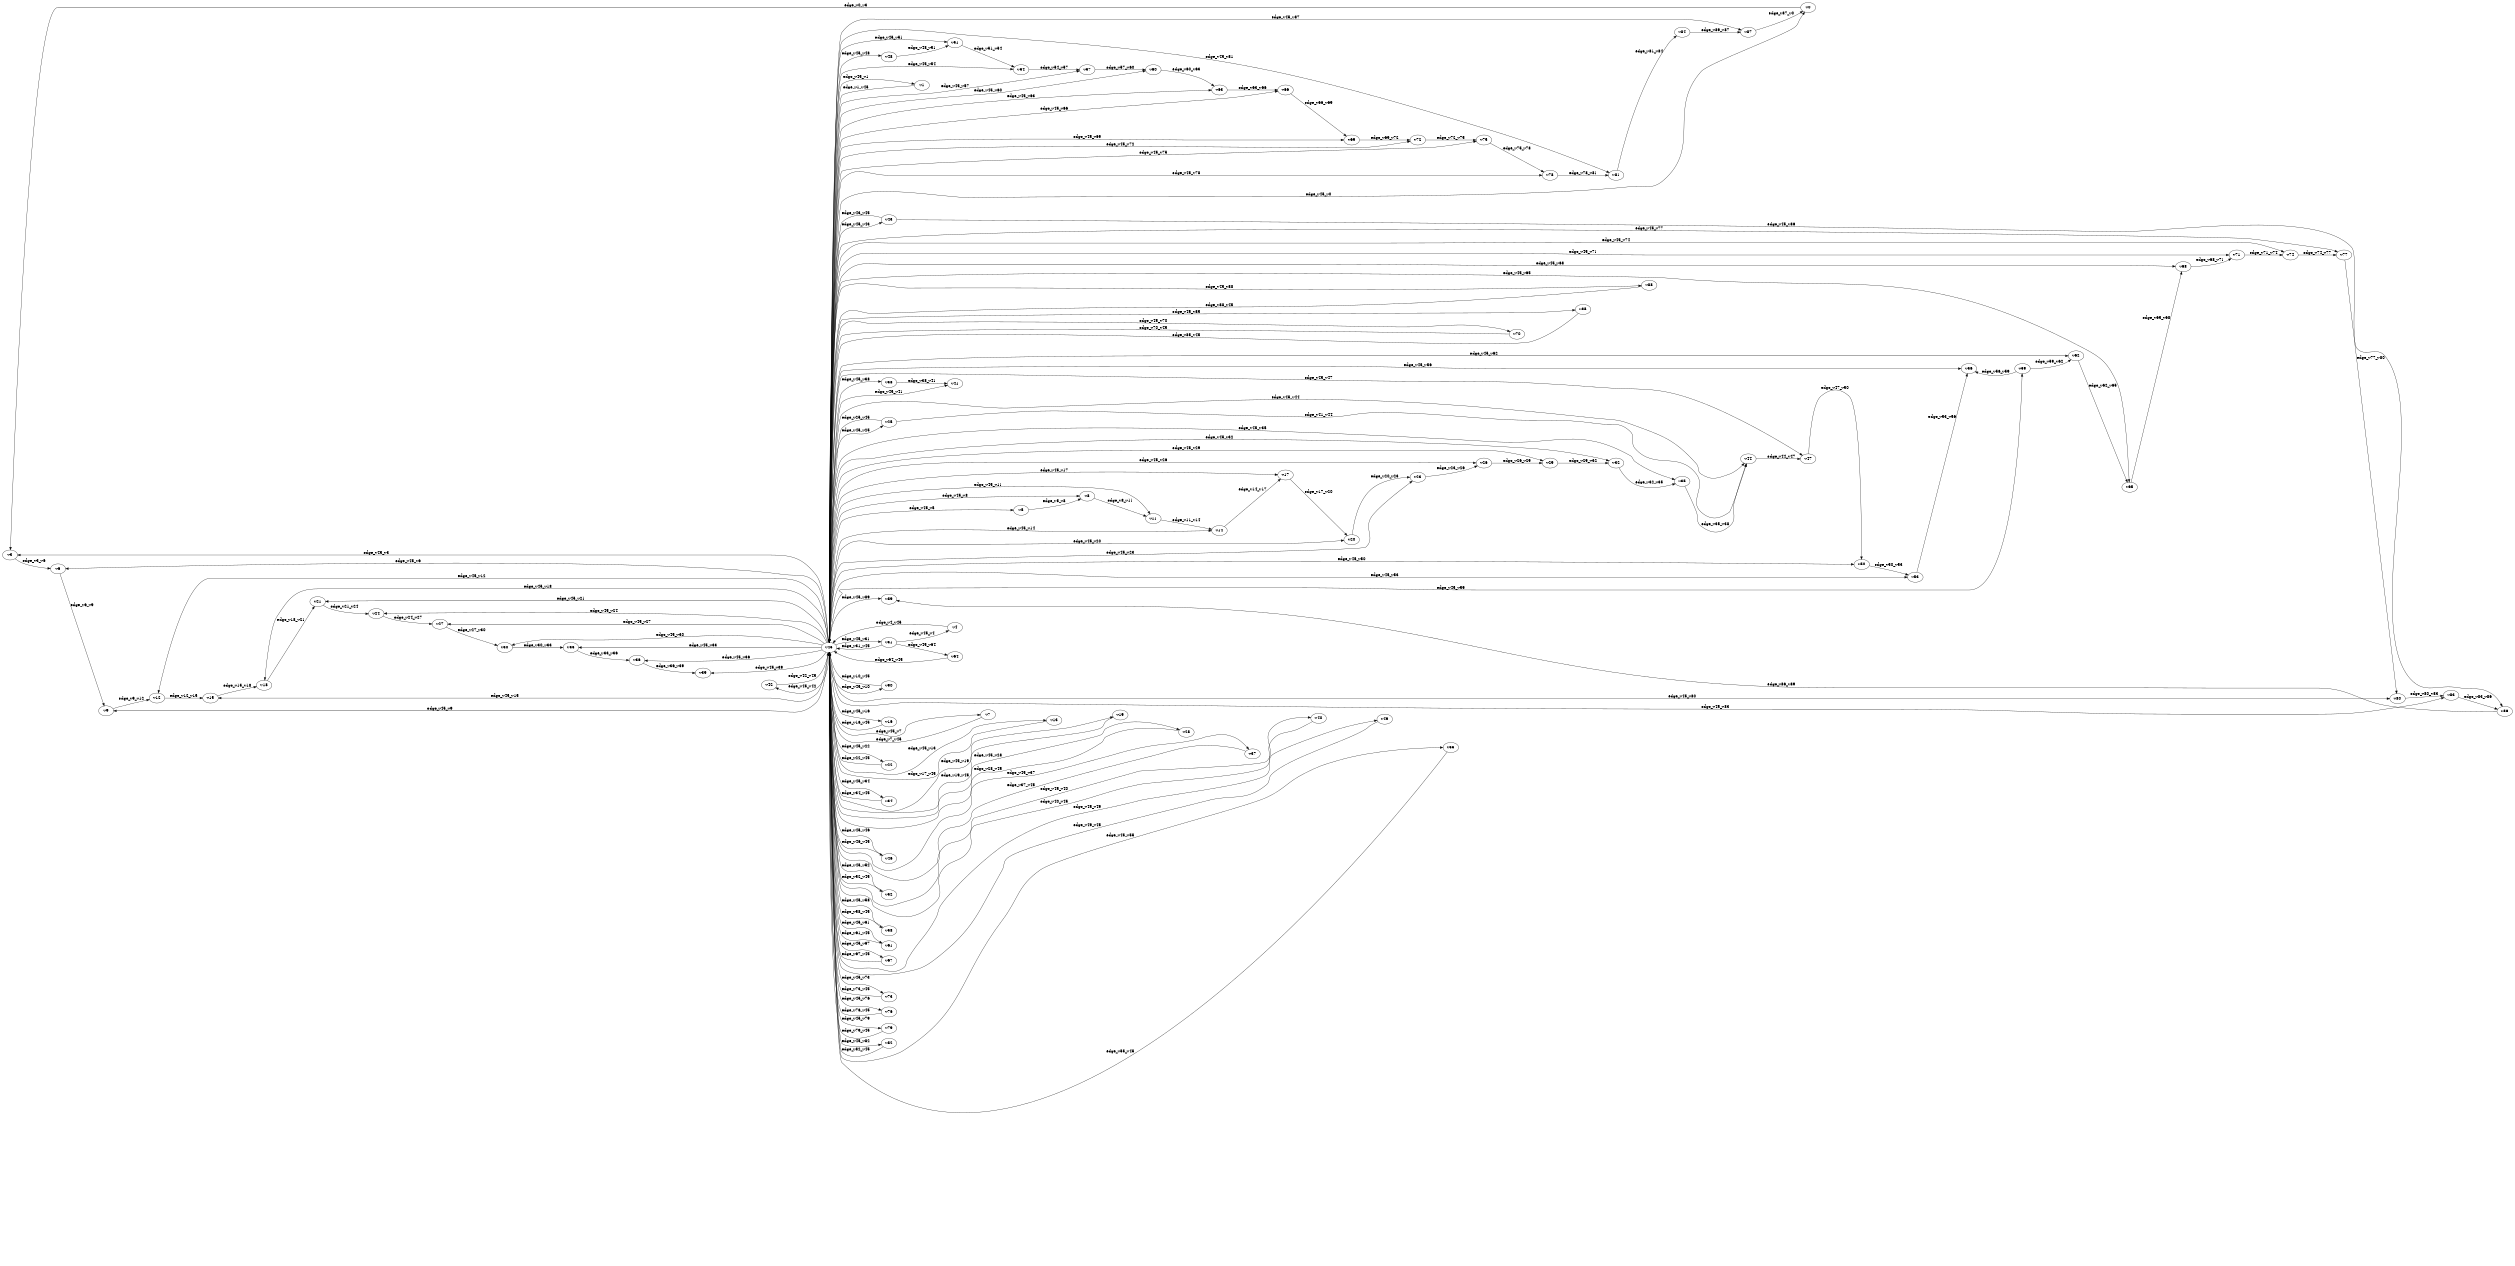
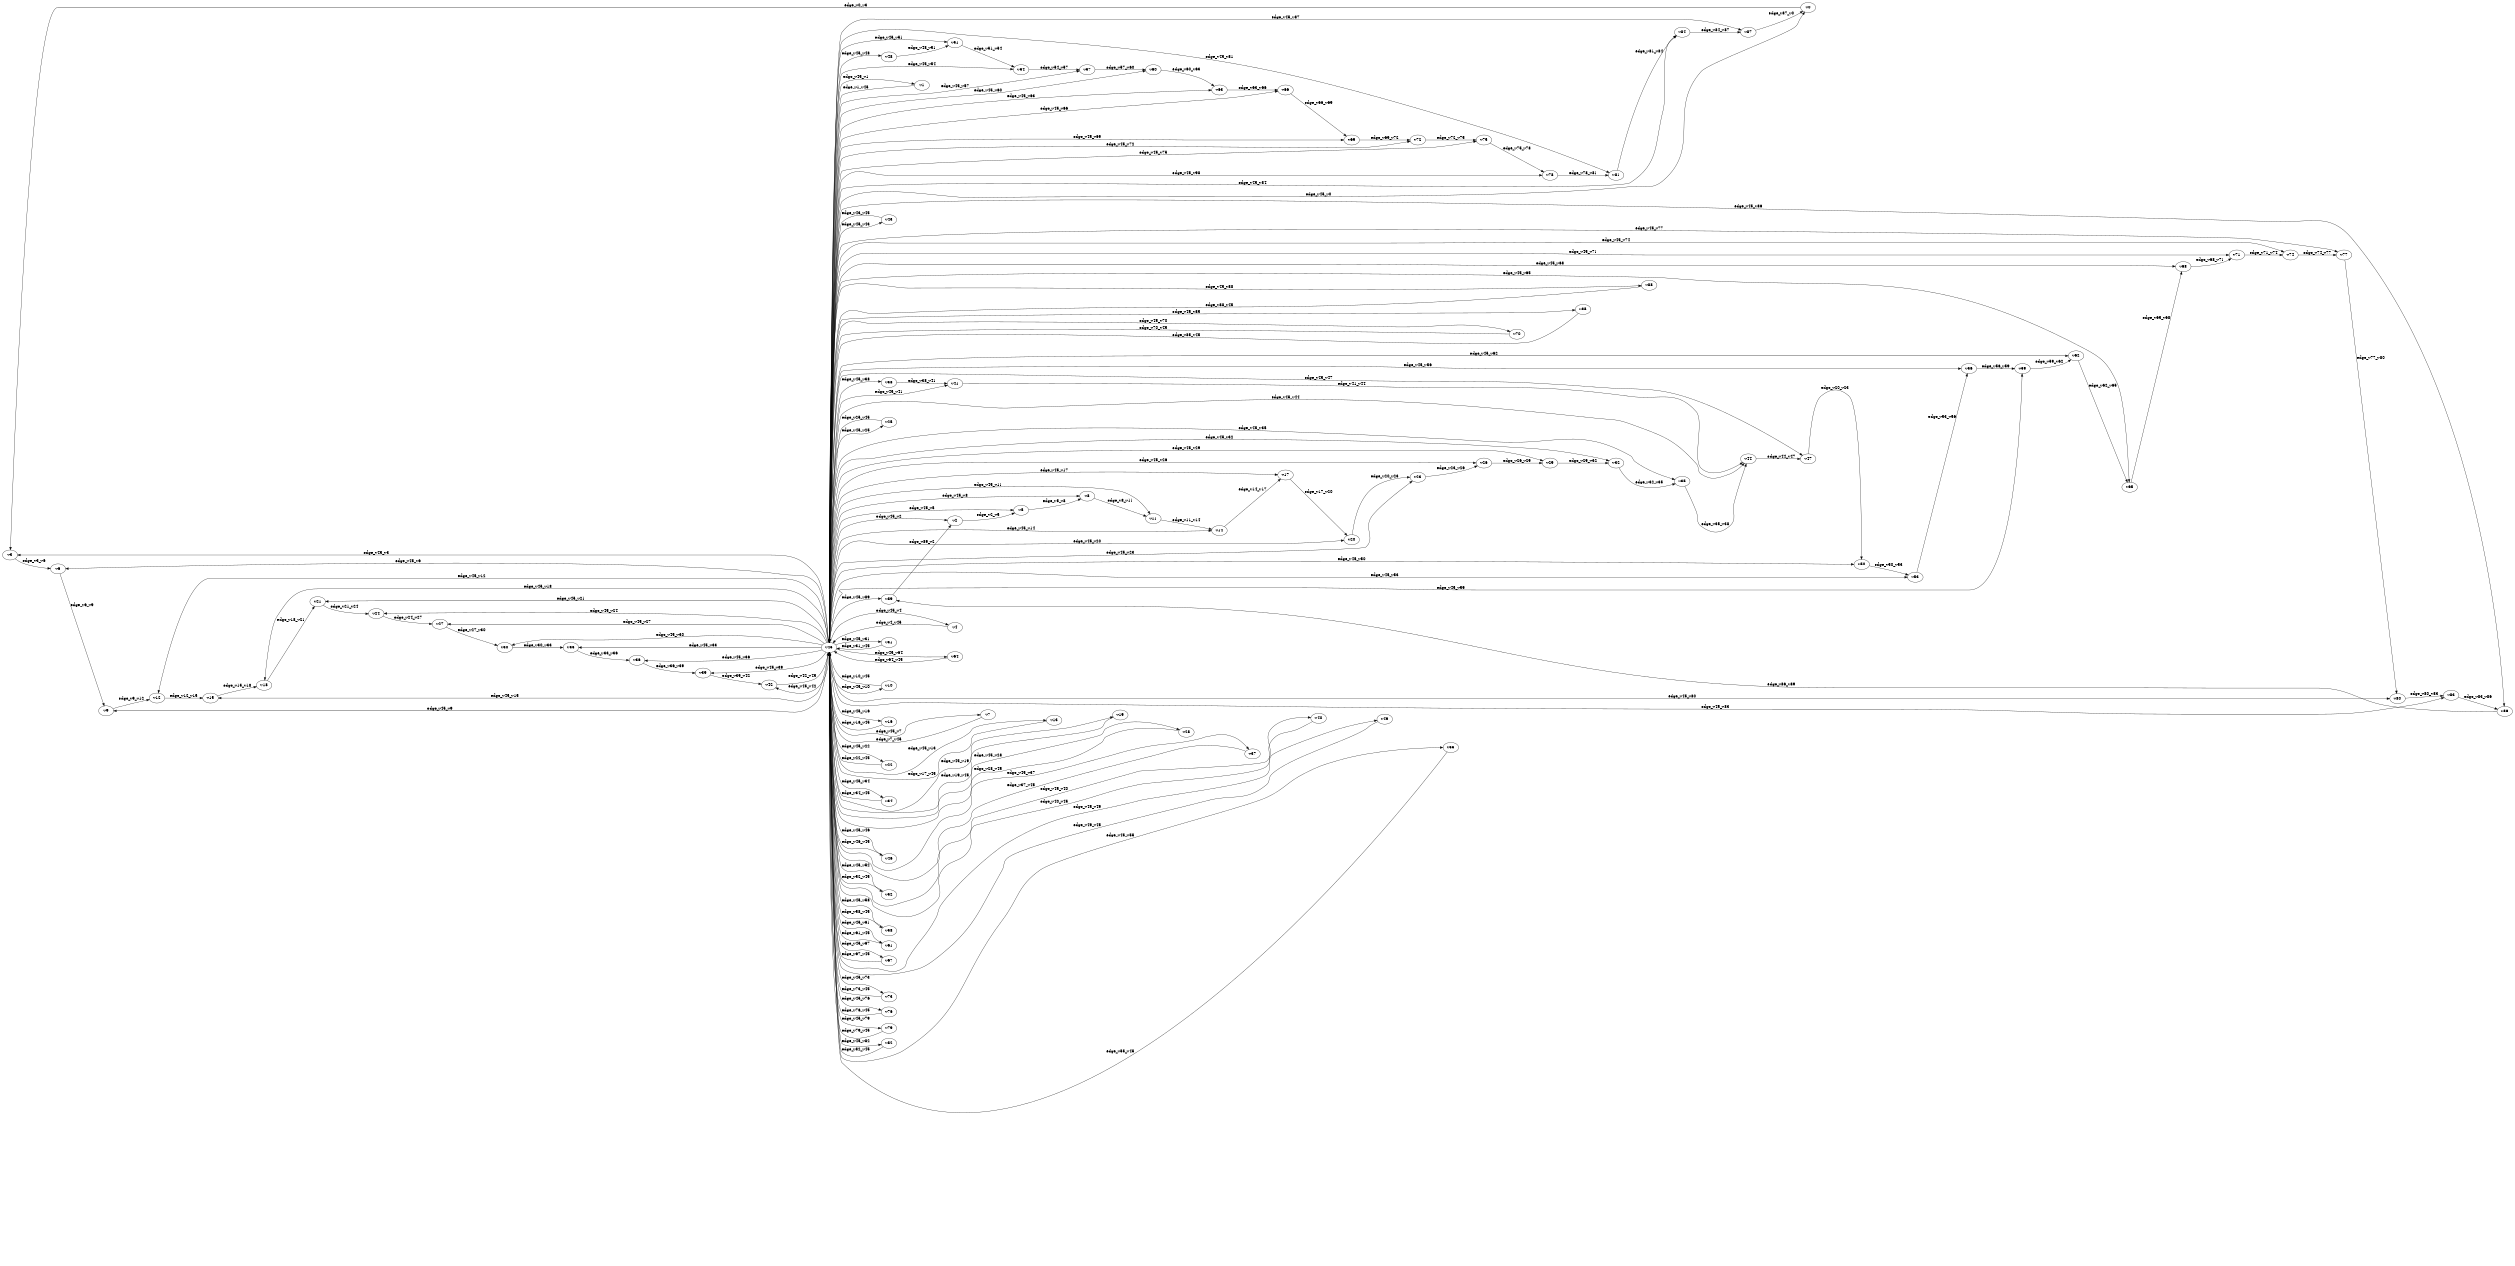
edge "v84" -> "v87": label "edge_v89_v87" -> "edge_v84_v87"
edge "v45" -> "v78": label "edge_v45_v78" -> "edge_v45_v98"
edge "v45" -> "v84": added, label "edge_v45_v84"
edge "v43" -> "v86": now "v45" -> "v86"
edge "v59" -> "v56": reversed
edge "v47" -> "v50": label "edge_v47_v50" -> "edge_v20_v23"
edge "v25" -> "v44": now "v41" -> "v44"
node "v2": added
edge "v31" -> "v4": now "v45" -> "v4"
edge "v31" -> "v64": now "v45" -> "v64"
edge "v39" -> "v42": added, label "edge_v39_v42"
node "v90": label "v90" -> "v10"
